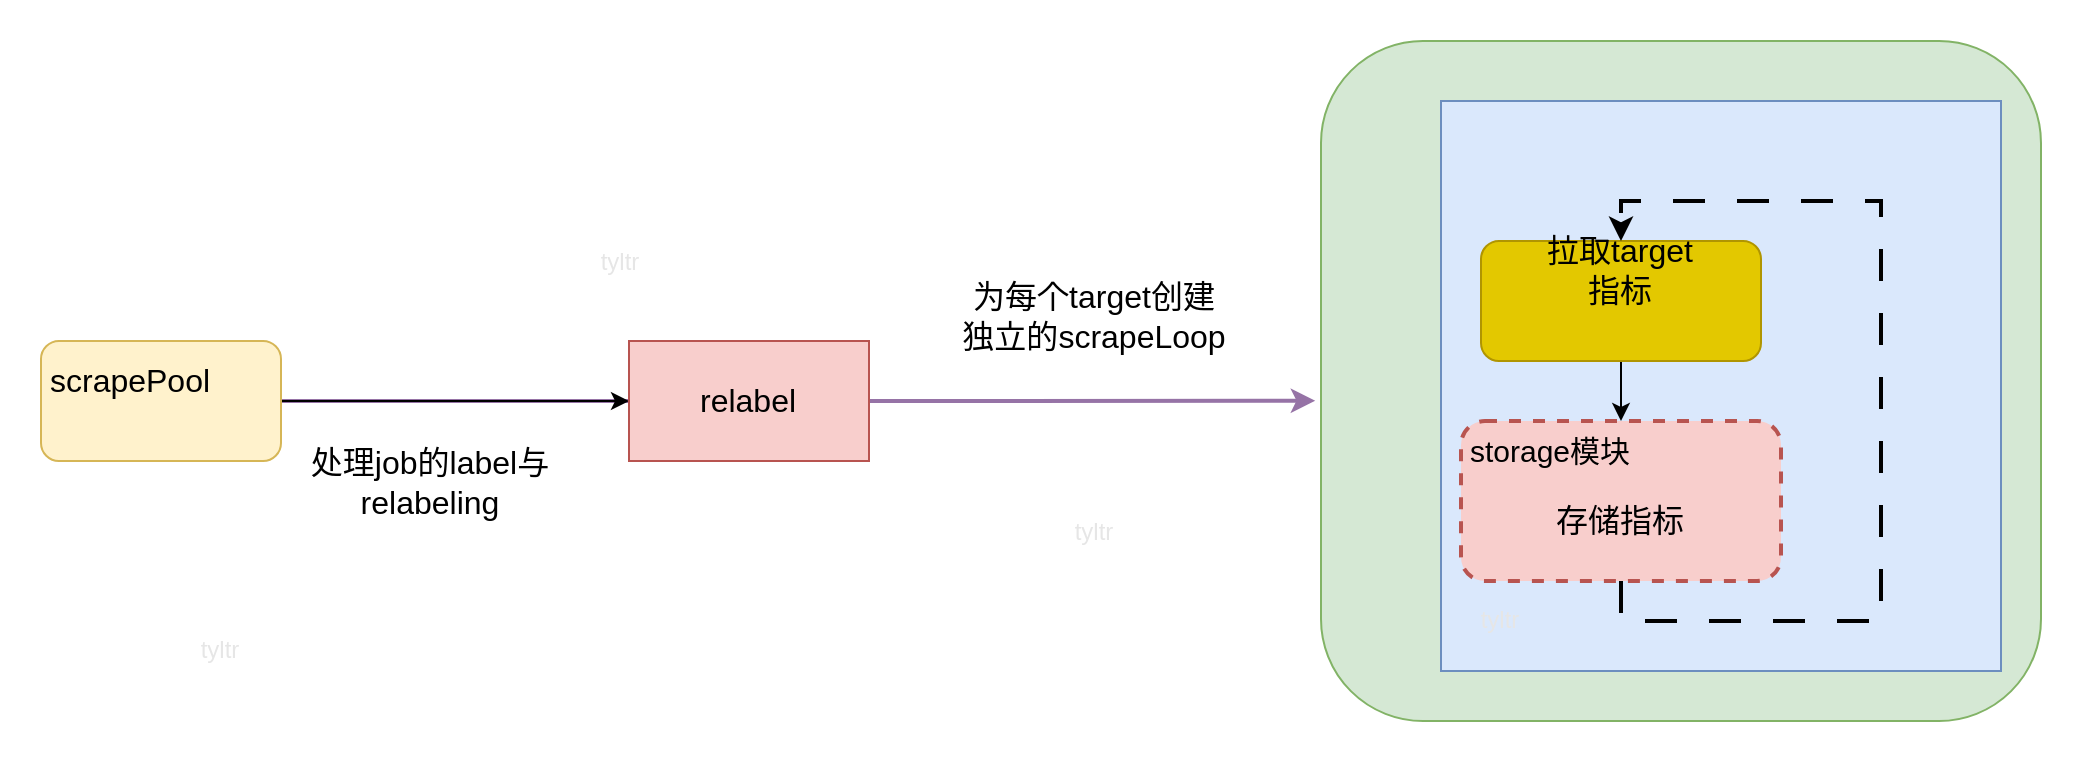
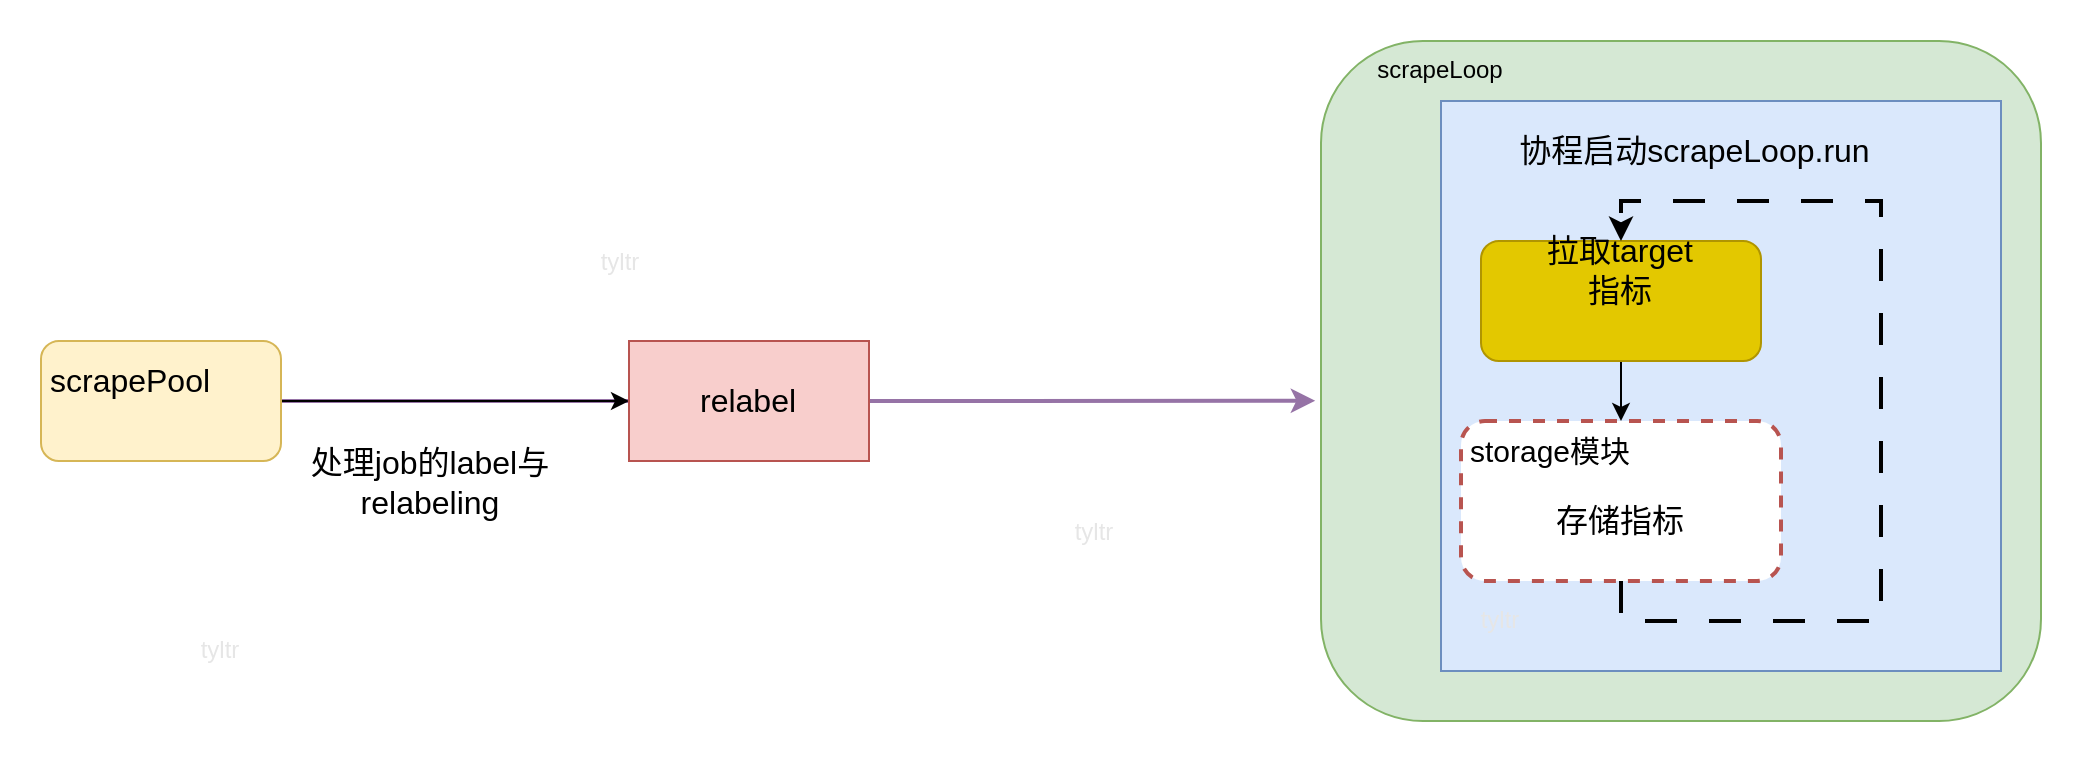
node "scrapeLoop": added
node "协程启动scrapeLoop.run": added
node "为每个target创建独立的scrapeLoop": removed
node "存储指标": fillcolor #f8cecc -> #ffffff
